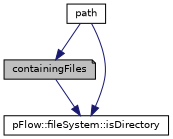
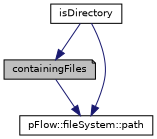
node "path": label "path" -> "isDirectory"
node "pFlow::fileSystem::isDirectory": label "pFlow::fileSystem::isDirectory" -> "pFlow::fileSystem::path"
